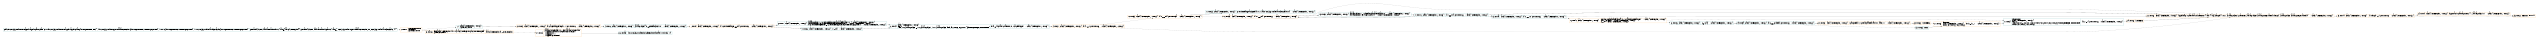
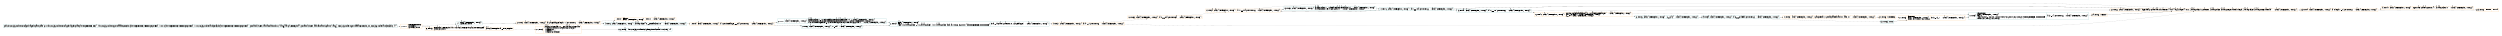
node "11: 0x0035": removed
node "3: 0x0007": added
node "29: 0x0066": text "SYNTHETIC" -> "METHOD"
